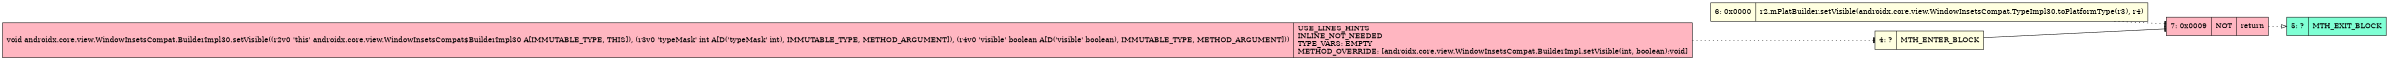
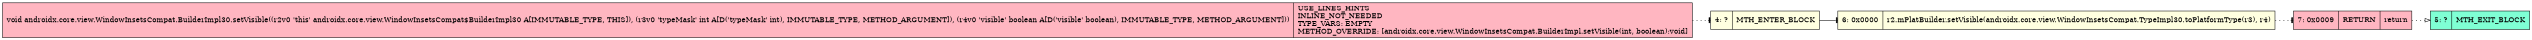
node "7: 0x0009": text "NOT" -> "RETURN"
edge "4: ?" -> "7: 0x0009": now "4: ?" -> "6: 0x0000"
